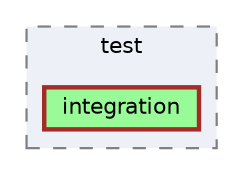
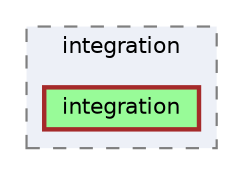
cluster "test": label "test" -> "integration"
